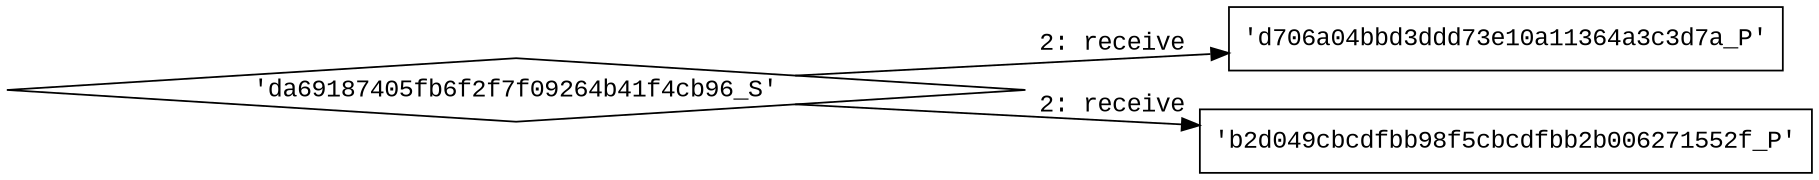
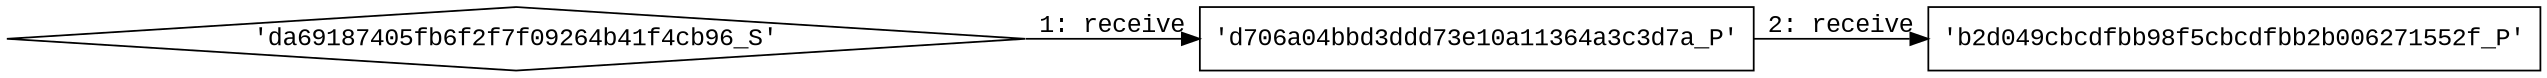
edge "'da69187405fb6f2f7f09264b41f4cb96_S'" -> "'d706a04bbd3ddd73e10a11364a3c3d7a_P'": label "2: receive" -> "1: receive"
edge "'da69187405fb6f2f7f09264b41f4cb96_S'" -> "'b2d049cbcdfbb98f5cbcdfbb2b006271552f_P'": now "'d706a04bbd3ddd73e10a11364a3c3d7a_P'" -> "'b2d049cbcdfbb98f5cbcdfbb2b006271552f_P'"
